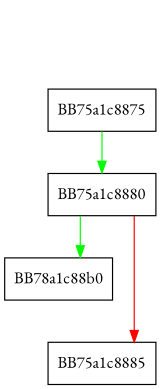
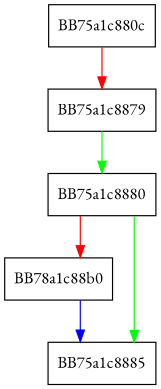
node "BB75a1c880c": added
node "BB75a1c8875": label "BB75a1c8875" -> "BB75a1c8879"
edge "BB75a1c8880" -> "BB78a1c88b0": color green -> red
edge "BB75a1c8880" -> "BB75a1c8885": color red -> green
edge "BB78a1c88b0" -> "BB75a1c8885": added
